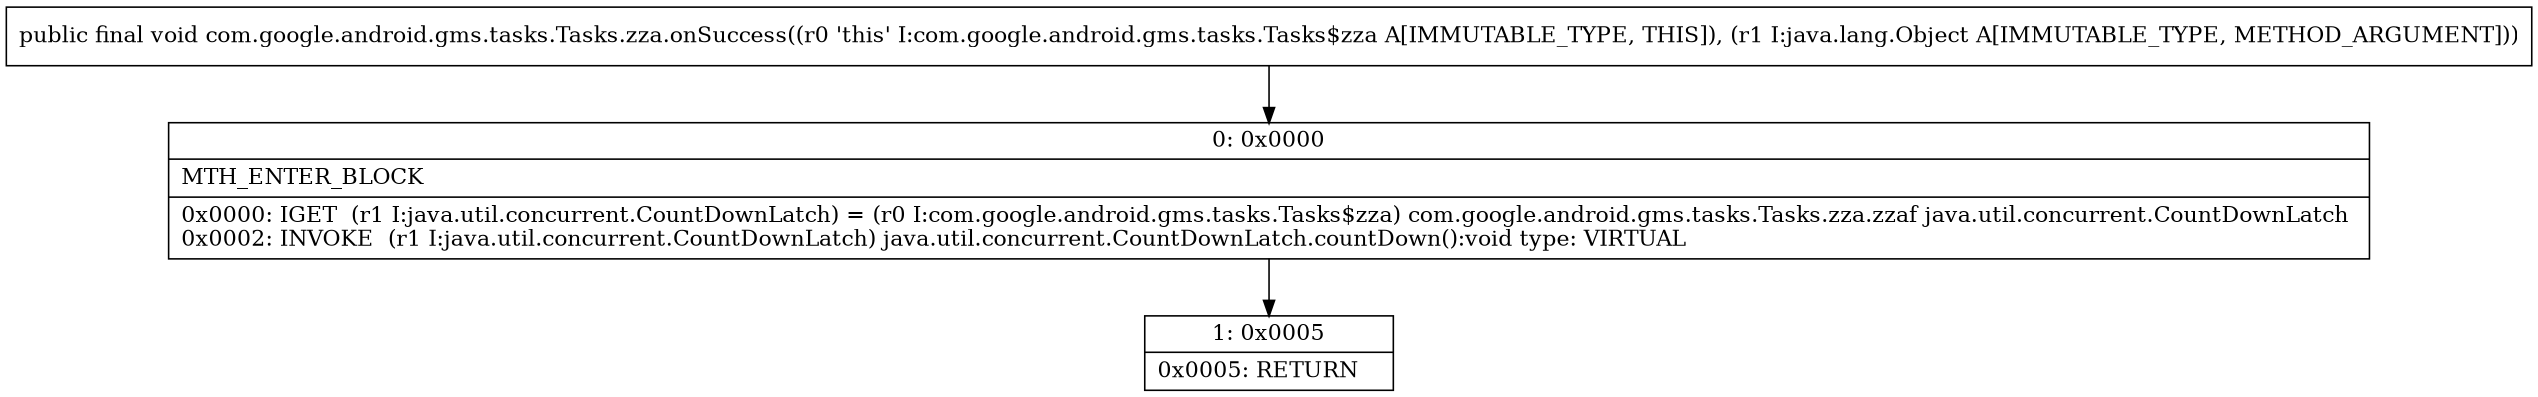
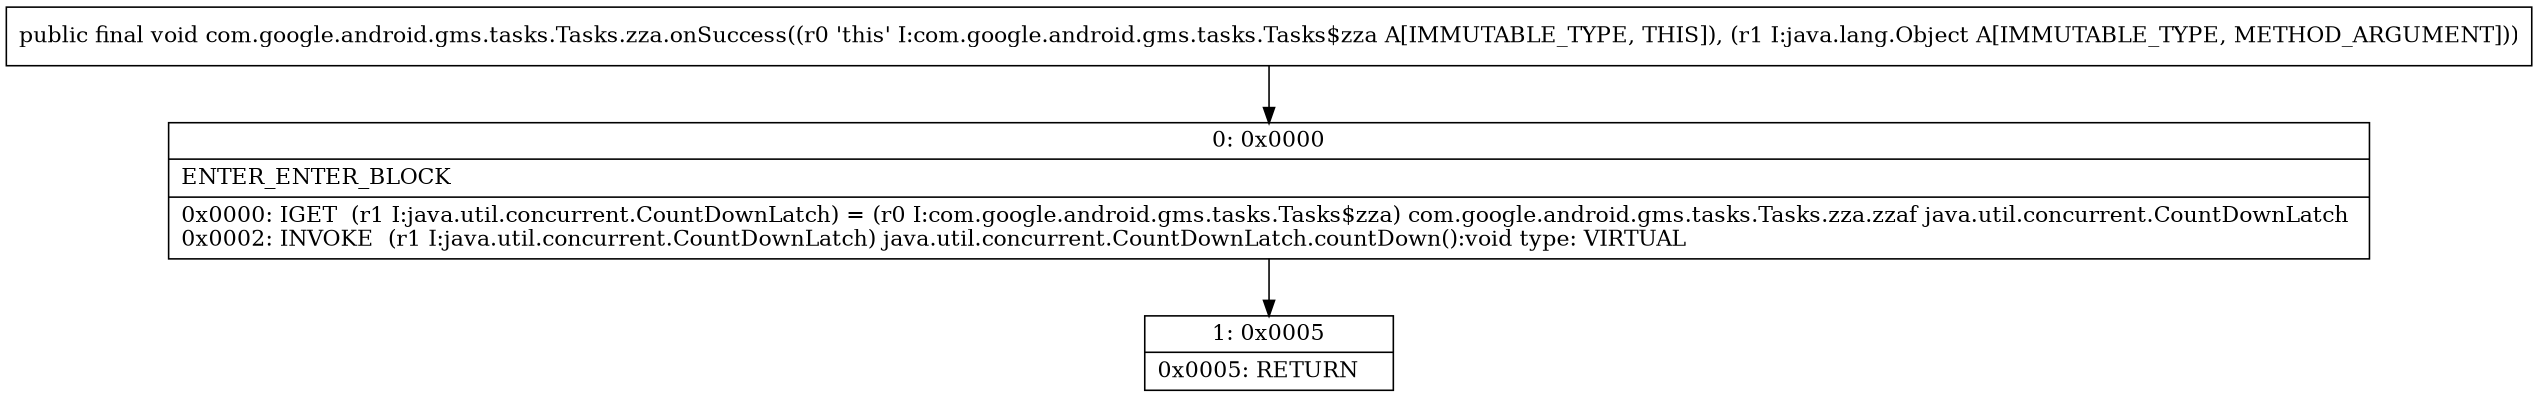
node "0: 0x0000": text "MTH_ENTER_BLOCK" -> "ENTER_ENTER_BLOCK"
